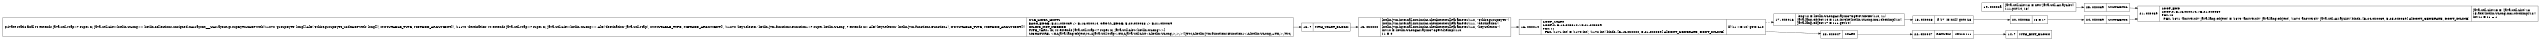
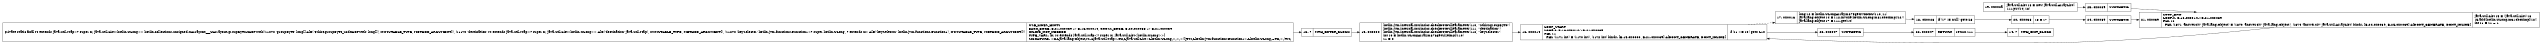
node "13: ?": text "MTH_START_BLOCK" -> "MTH_ENTER_BLOCK"
node "23: 0x0047": text "START" -> "SYNTHETIC"
edge "21: 0x0039" -> "16: 0x0014": added
